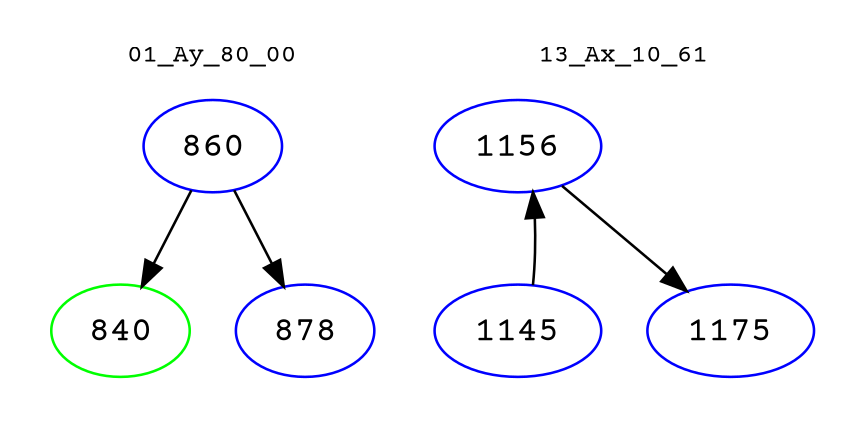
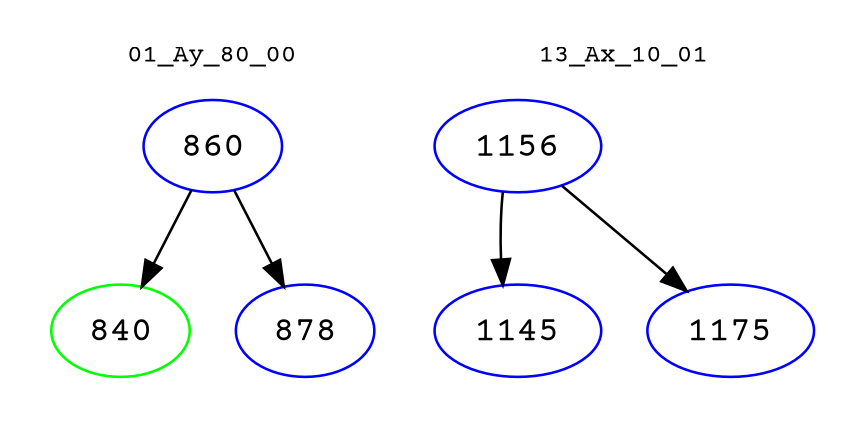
cluster "13_Ax_10_61": label "13_Ax_10_61" -> "13_Ax_10_01"
edge "1145" -> "1156": reversed
